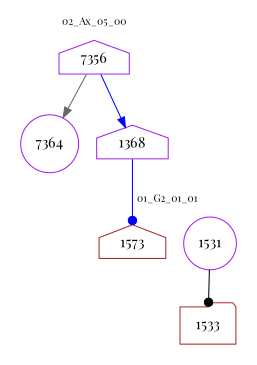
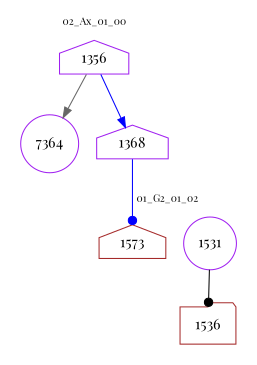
cluster "02_Ax_05_00": label "02_Ax_05_00" -> "02_Ax_01_00"
node "7356": label "7356" -> "1356"
cluster "01_G2_01_01": label "01_G2_01_01" -> "01_G2_01_02"
node "1533": label "1533" -> "1536"
